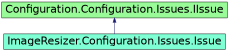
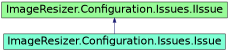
node "Configuration.Configuration.Issues.IIssue": label "Configuration.Configuration.Issues.IIssue" -> "ImageResizer.Configuration.Issues.IIssue"
